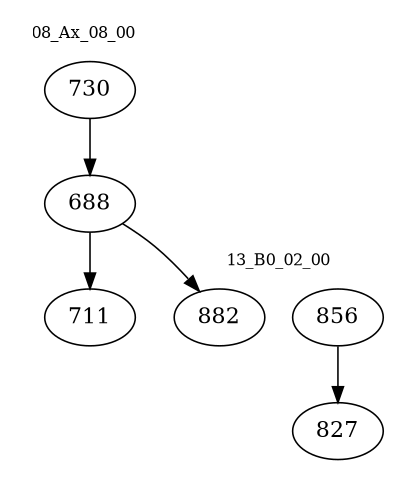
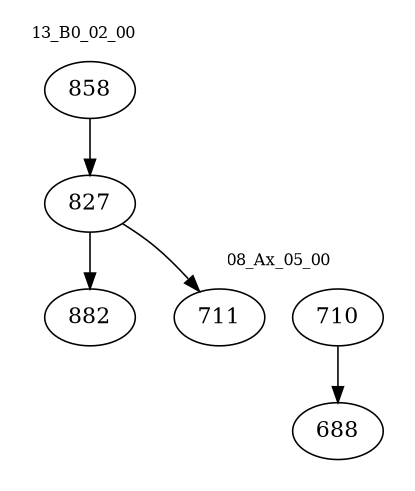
cluster "08_Ax_08_00": label "08_Ax_08_00" -> "08_Ax_05_00"
node "730": label "730" -> "710"
edge "688" -> "711": now "827" -> "711"
edge "688" -> "882": now "827" -> "882"
node "856": label "856" -> "858"
